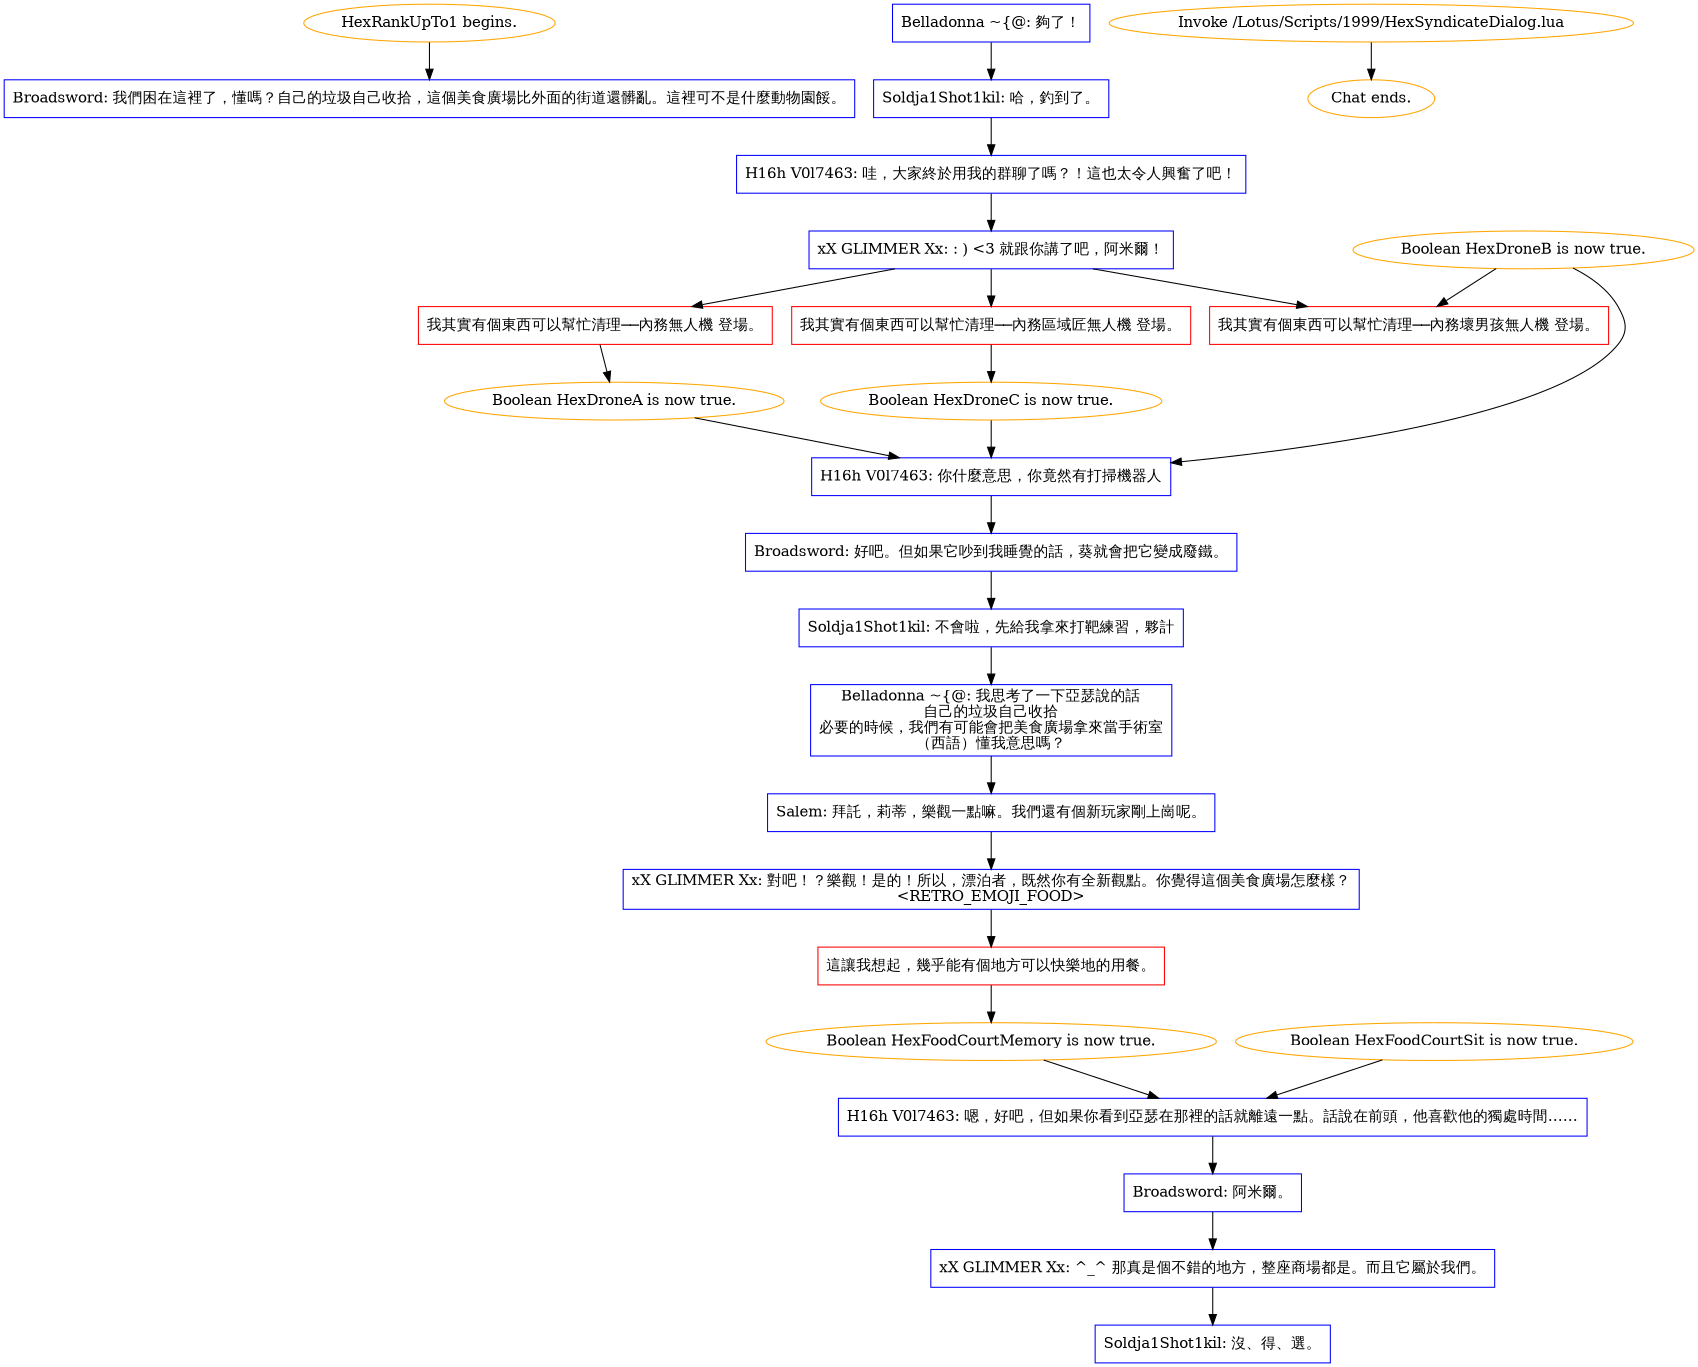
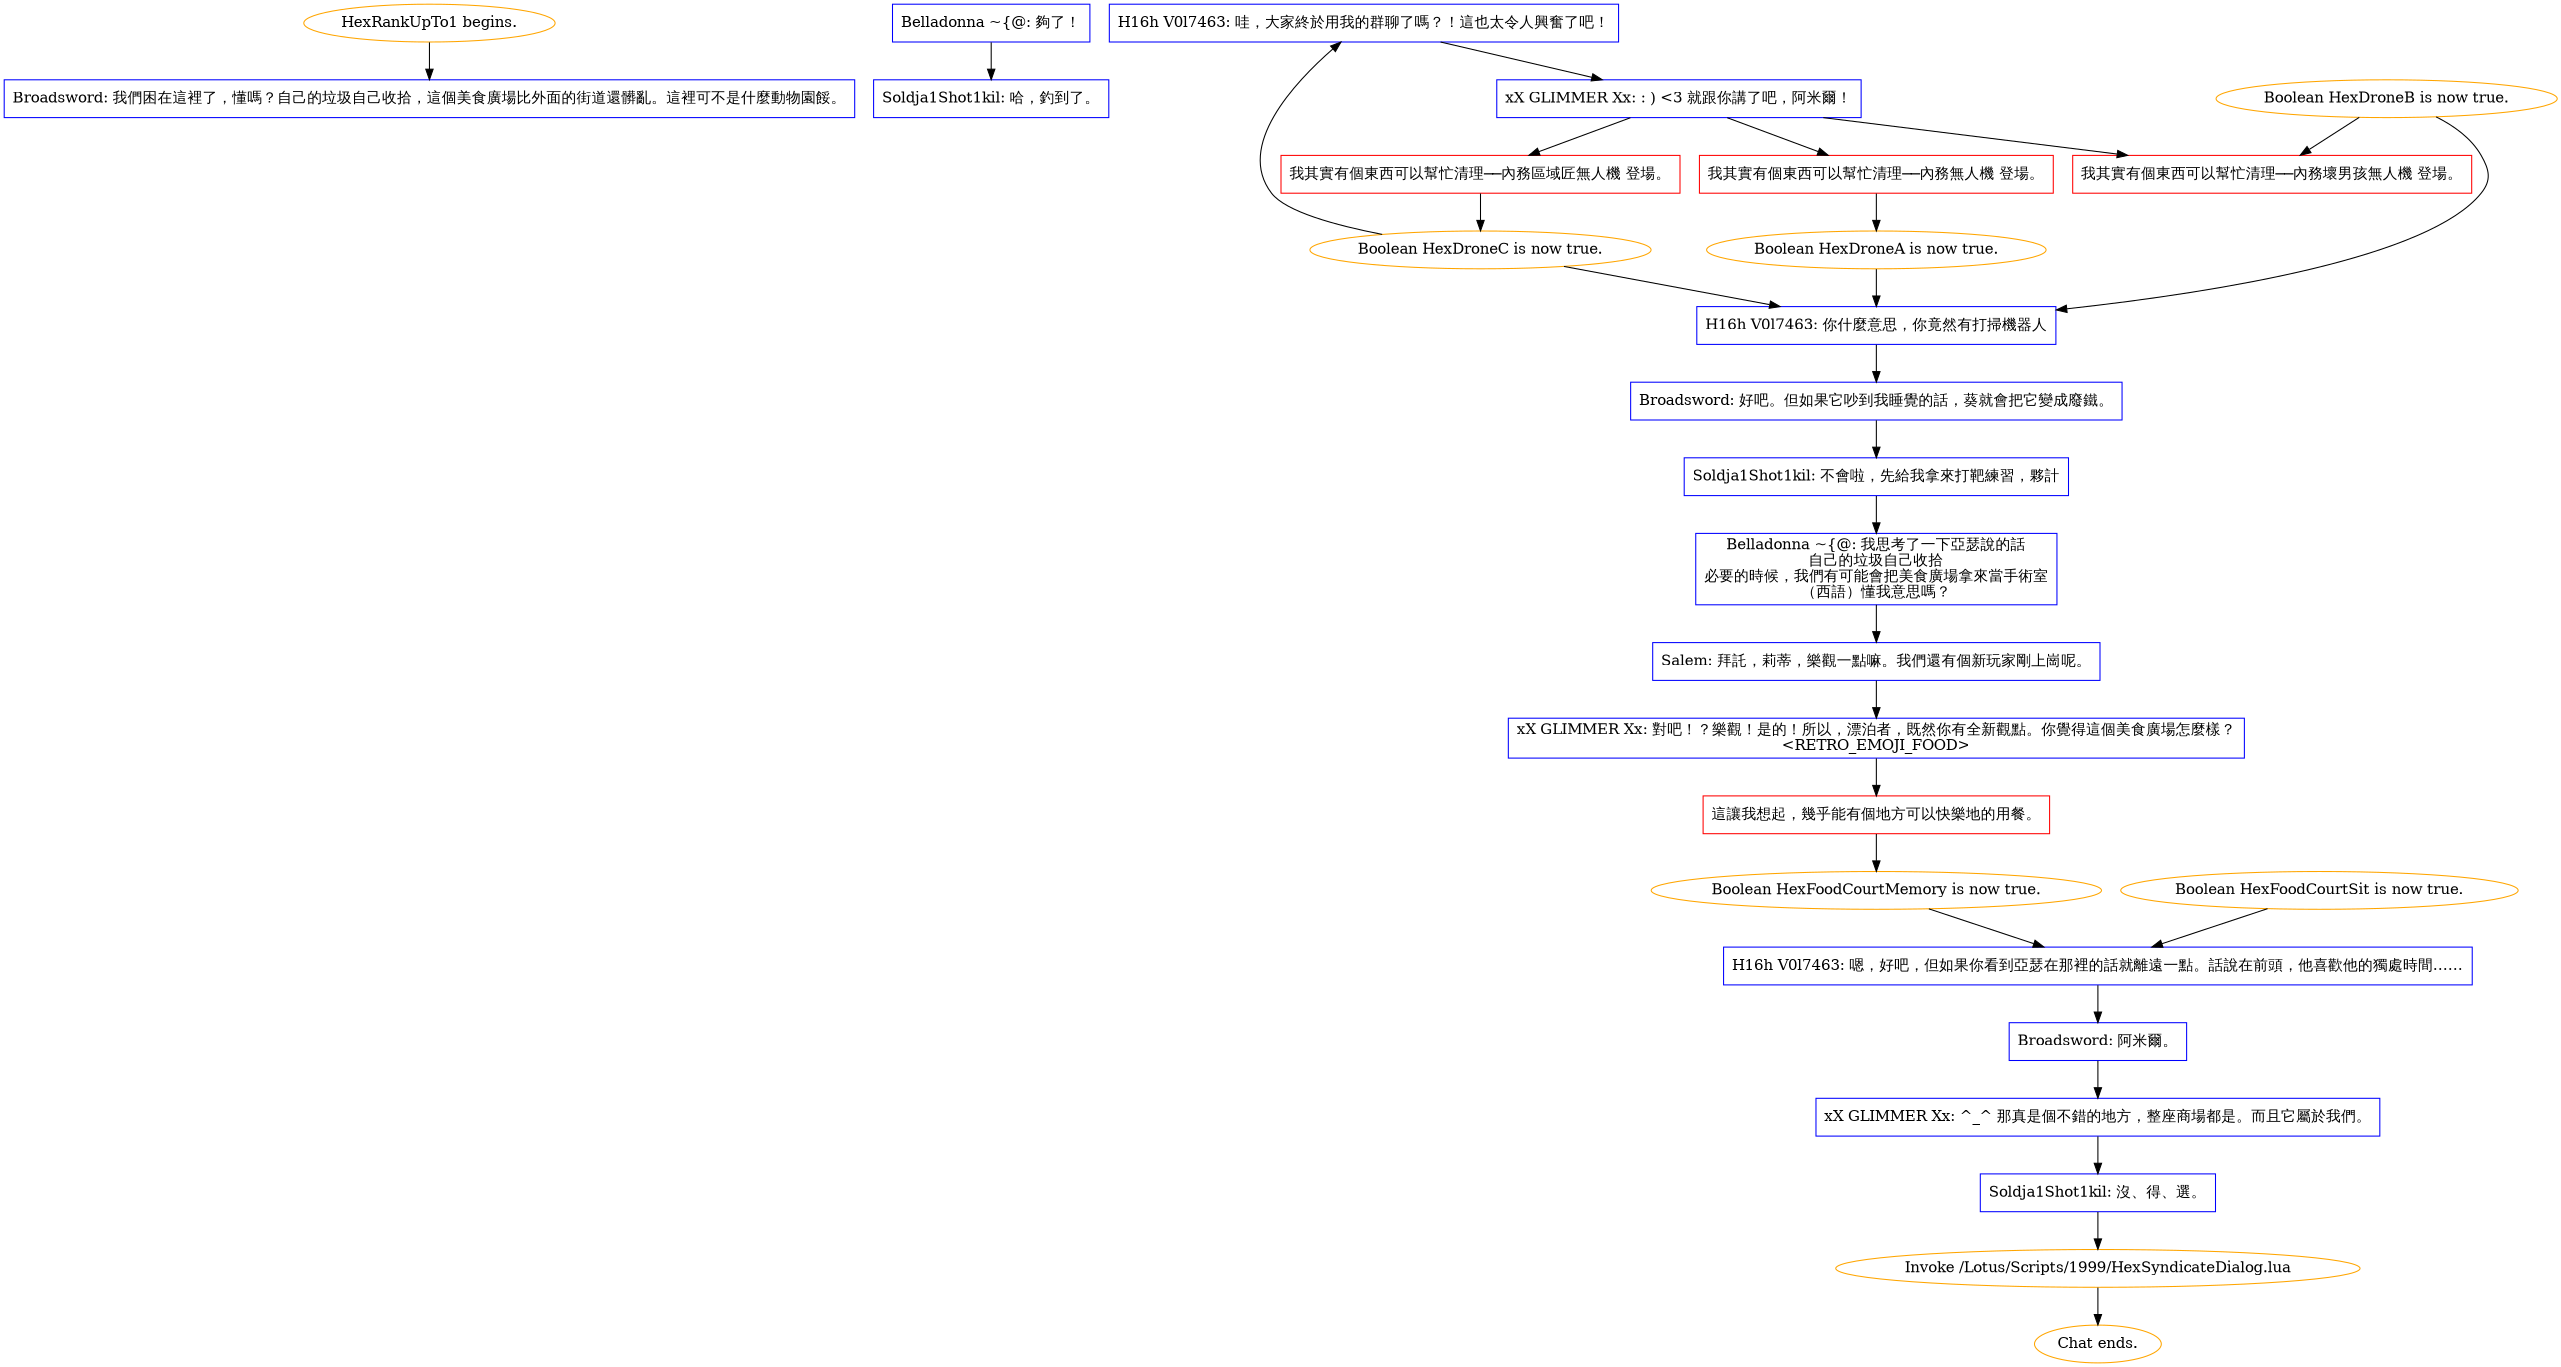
edge "Soldja1Shot1kil: 哈，釣到了。" -> "H16h V0l7463: 哇，大家終於用我的群聊了嗎？！這也太令人興奮了吧！": now "Boolean HexDroneC is now true." -> "H16h V0l7463: 哇，大家終於用我的群聊了嗎？！這也太令人興奮了吧！"
edge "Soldja1Shot1kil: 沒、得、選。" -> "Invoke /Lotus/Scripts/1999/HexSyndicateDialog.lua": added
